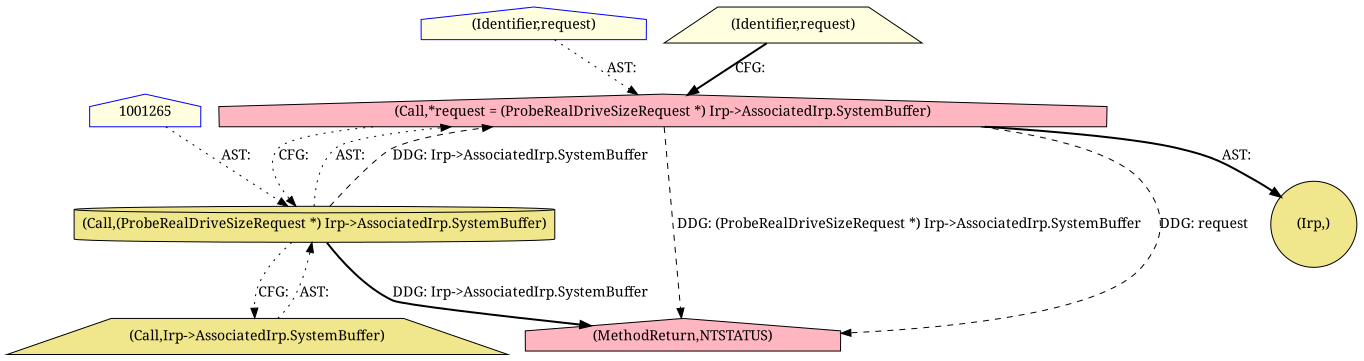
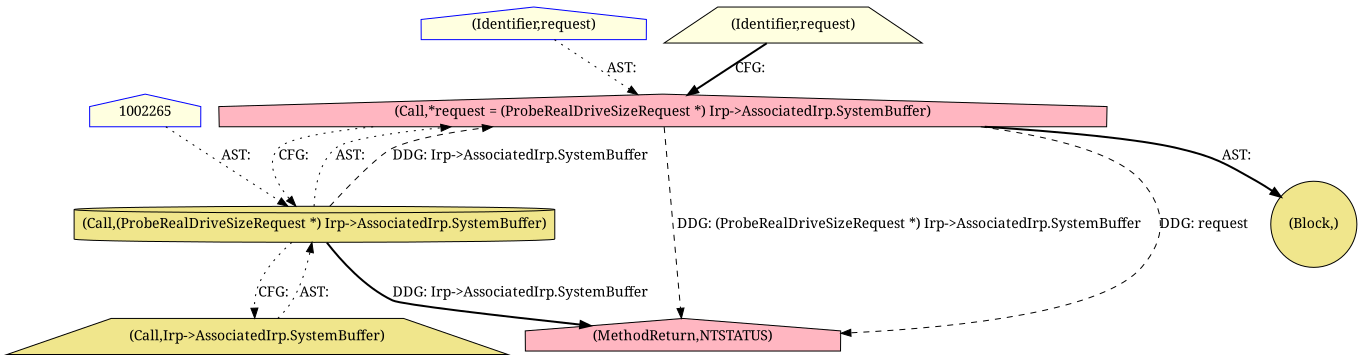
node "1001265": label "1001265" -> "1002265"
node "(Irp,)": label "(Irp,)" -> "(Block,)"
